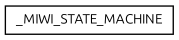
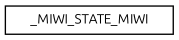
node "_MIWI_STATE_MACHINE": label "_MIWI_STATE_MACHINE" -> "_MIWI_STATE_MIWI"
